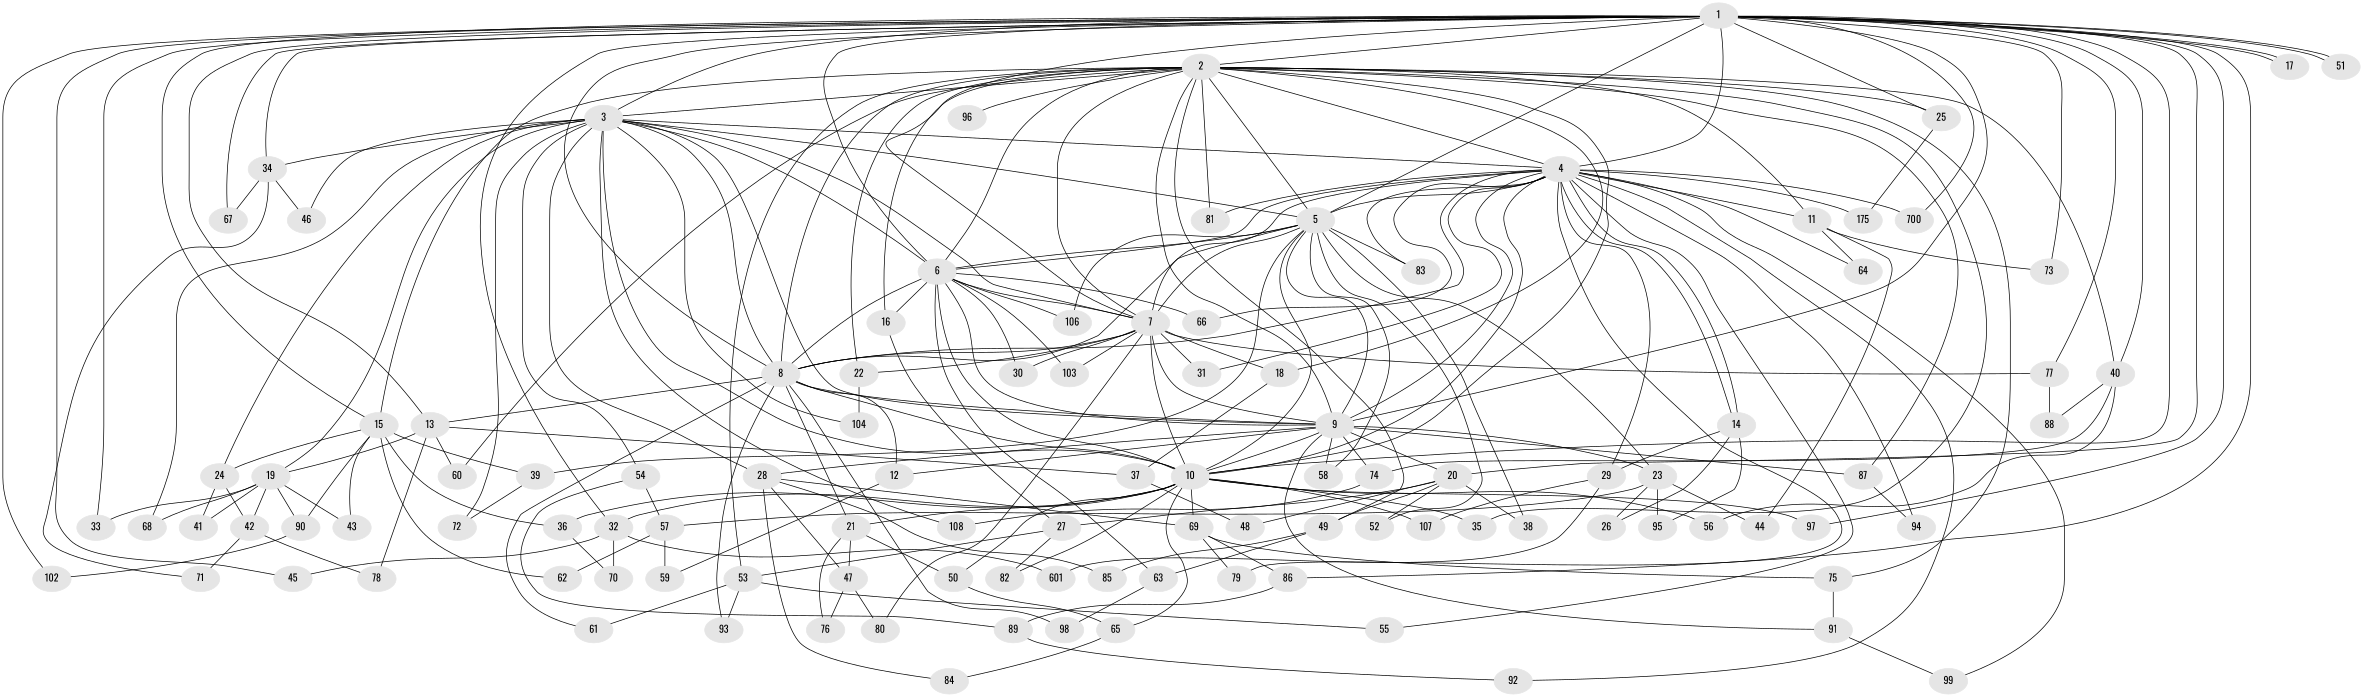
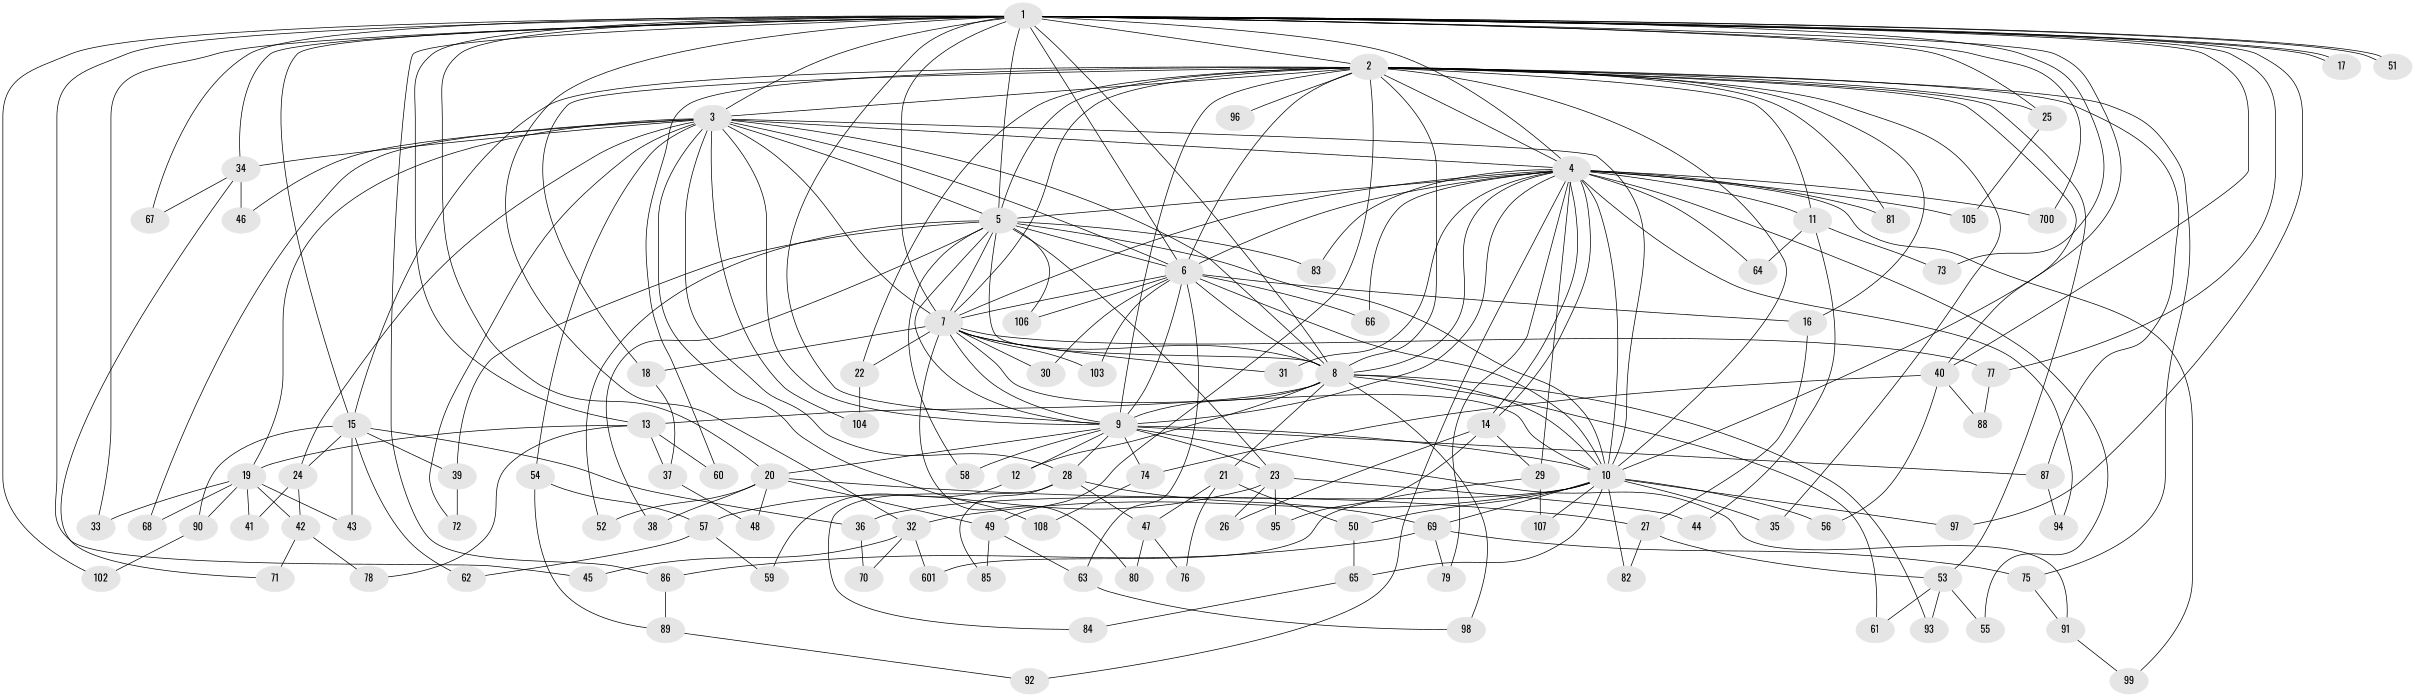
node "175": label "175" -> "105"
edge "10" -- "21": removed
